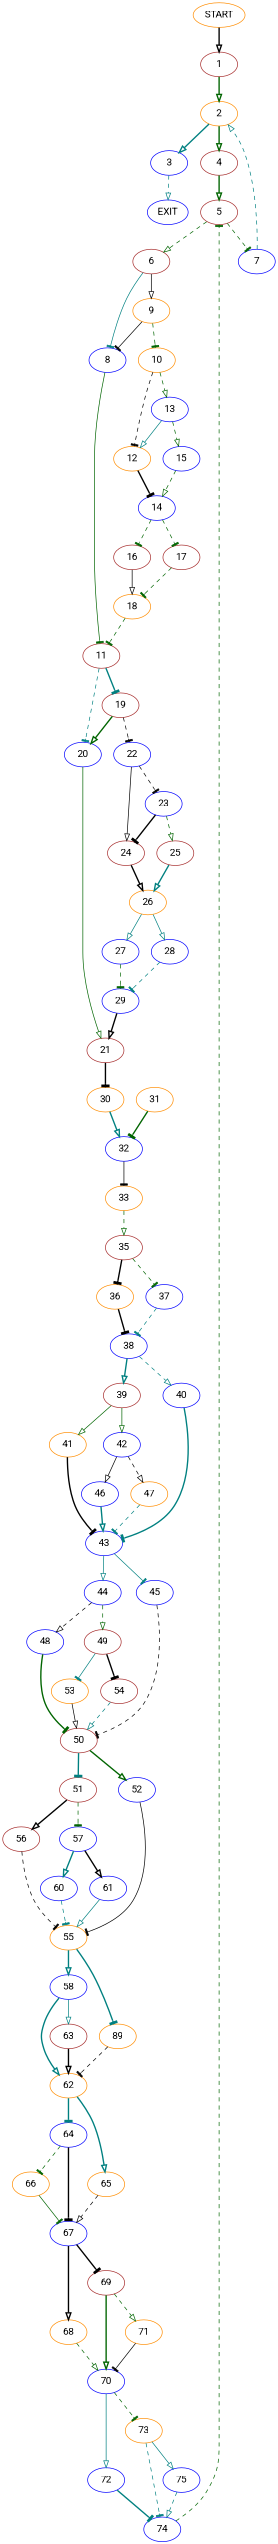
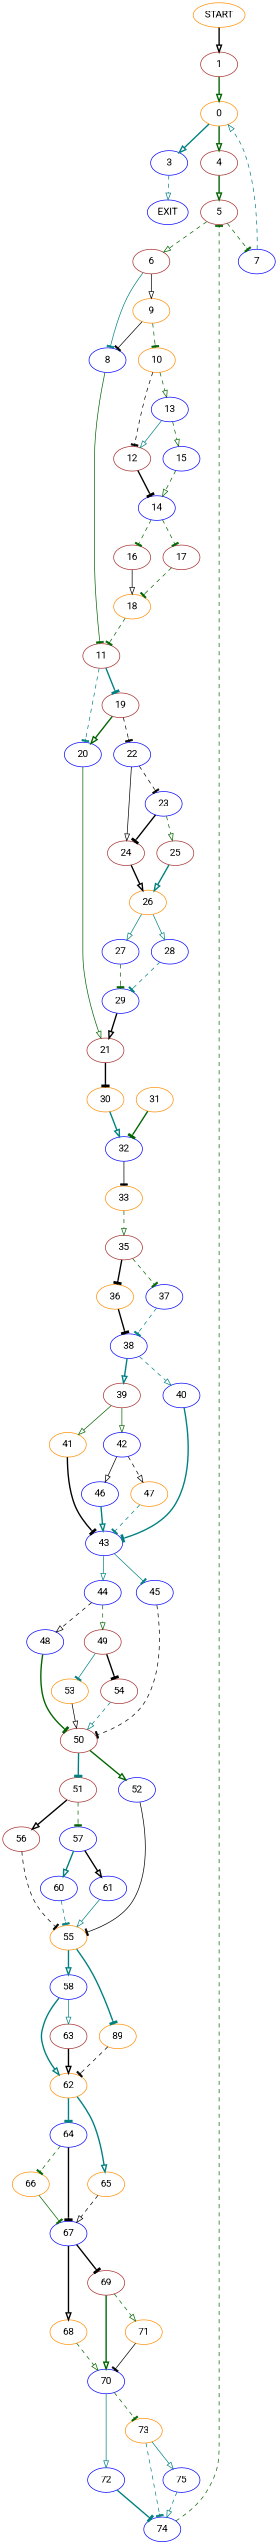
node "2": label "2" -> "0"
node "12": color darkorange -> brown
